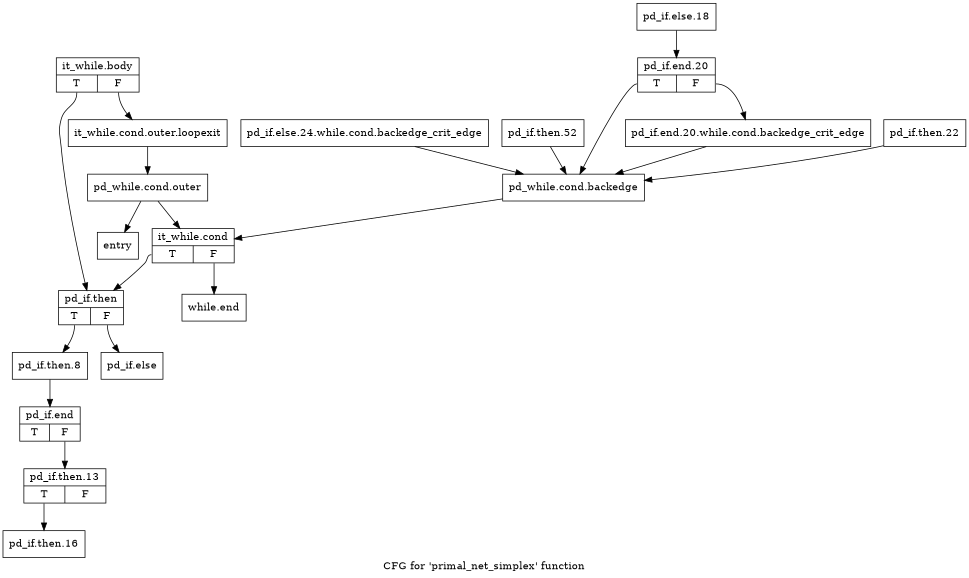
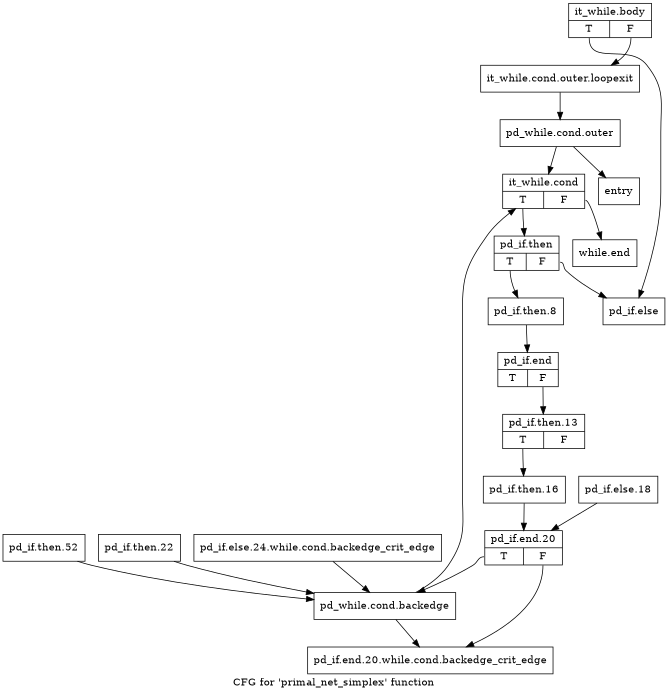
edge "pd_if.end.20.while.cond.backedge_crit_edge" -> "pd_while.cond.backedge": reversed
edge "it_while.body" -> "pd_if.then": now "it_while.body" -> "pd_if.else"
edge "pd_if.then.16" -> "pd_if.end.20": added
